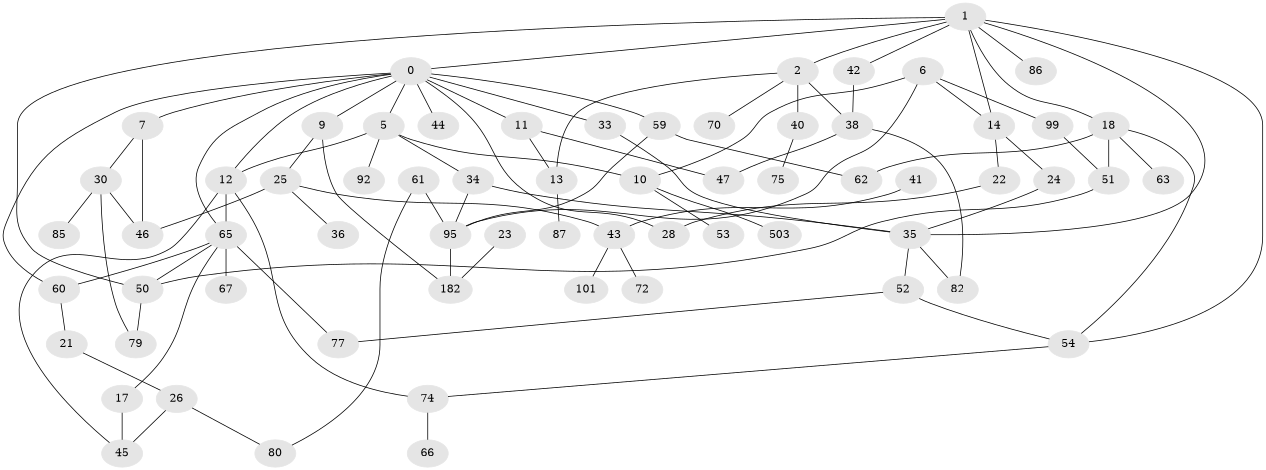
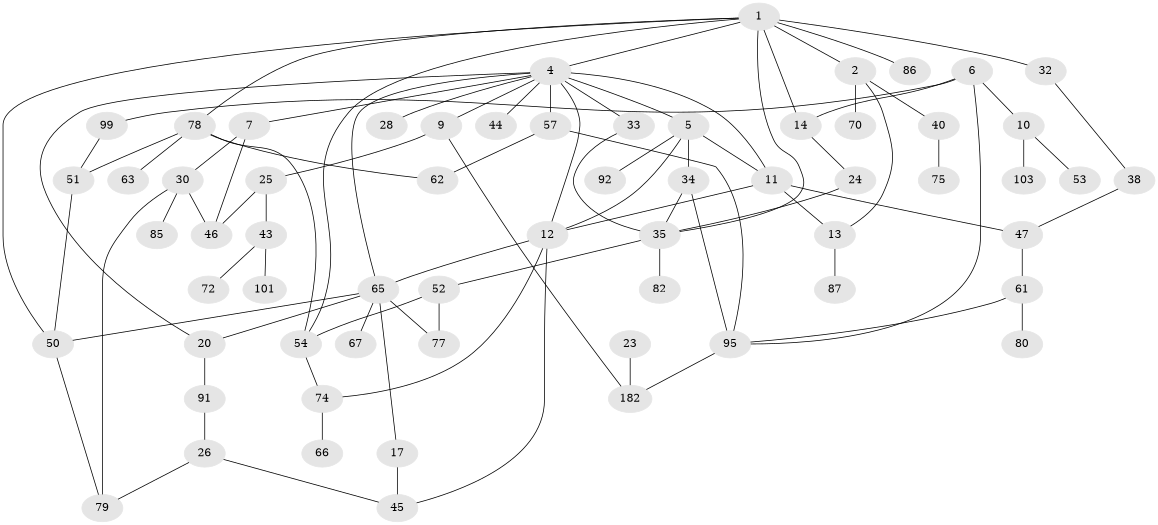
node "0": label "0" -> "4"
node "42": label "42" -> "32"
edge "2" -- "38": removed
node "59": label "59" -> "57"
node "18": label "18" -> "78"
edge "5" -- "10": now "5" -- "11"
node "41": removed
edge "38" -- "82": removed
node "22": removed
edge "11" -- "12": added
node "36": removed
node "503": label "503" -> "103"
edge "47" -- "61": added
node "60": label "60" -> "20"
node "21": label "21" -> "91"
edge "26" -- "80": now "26" -- "79"
